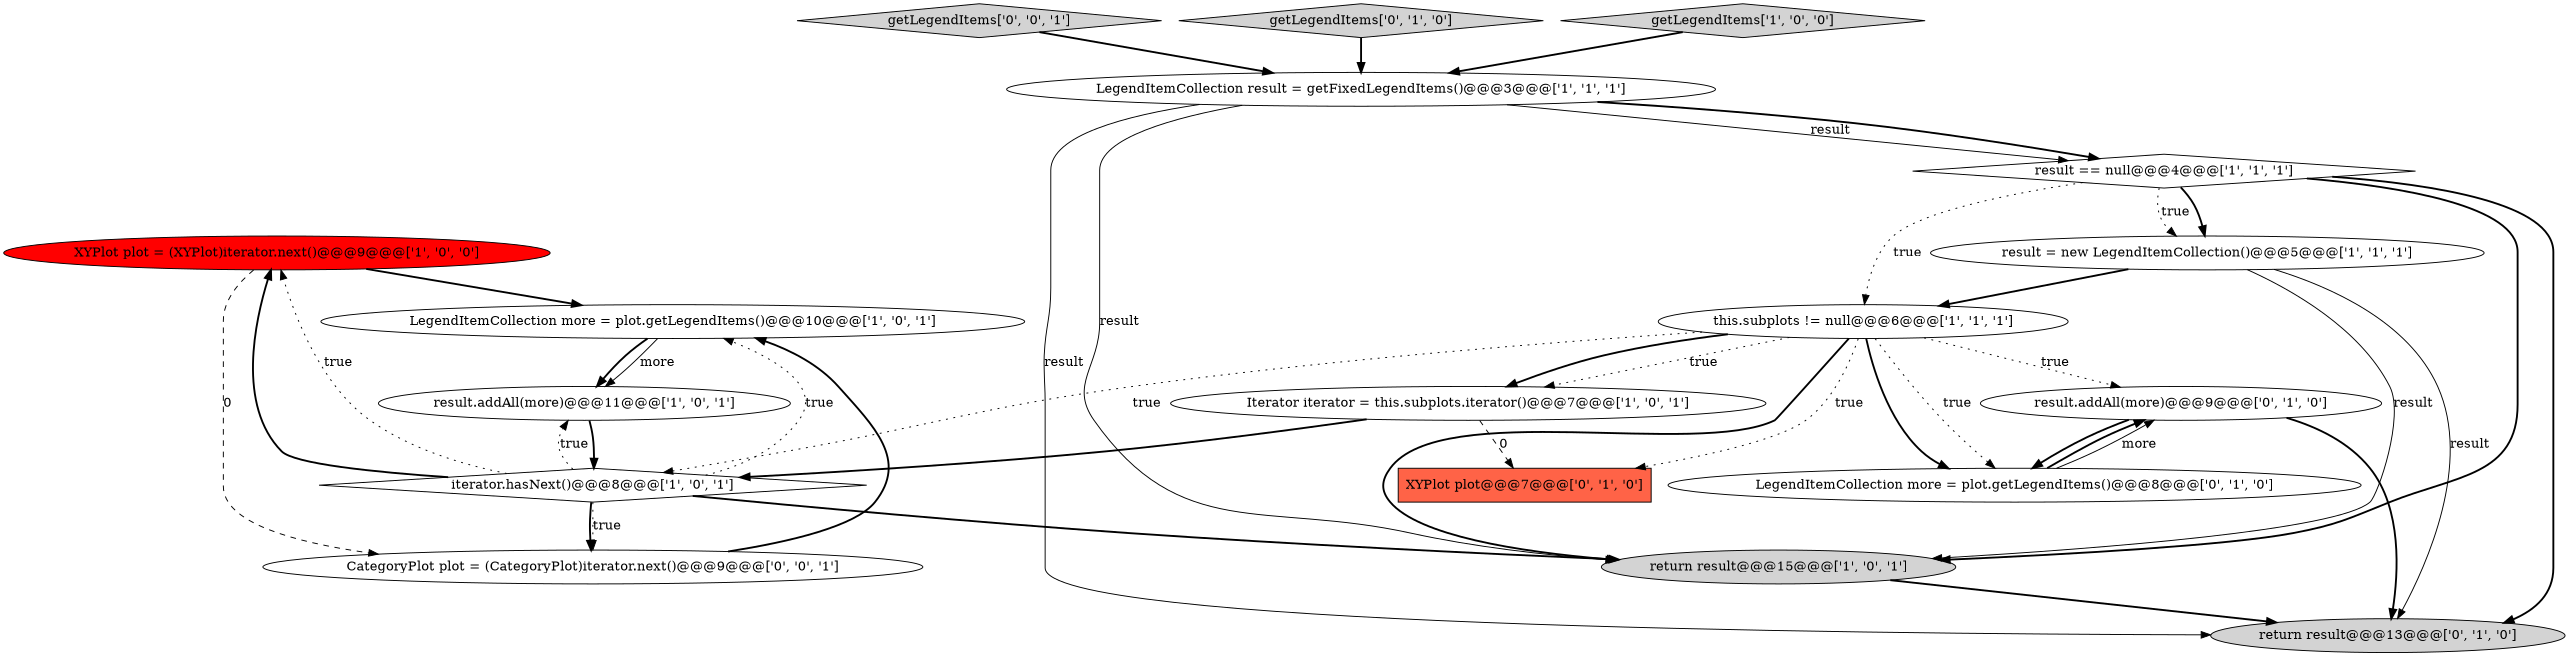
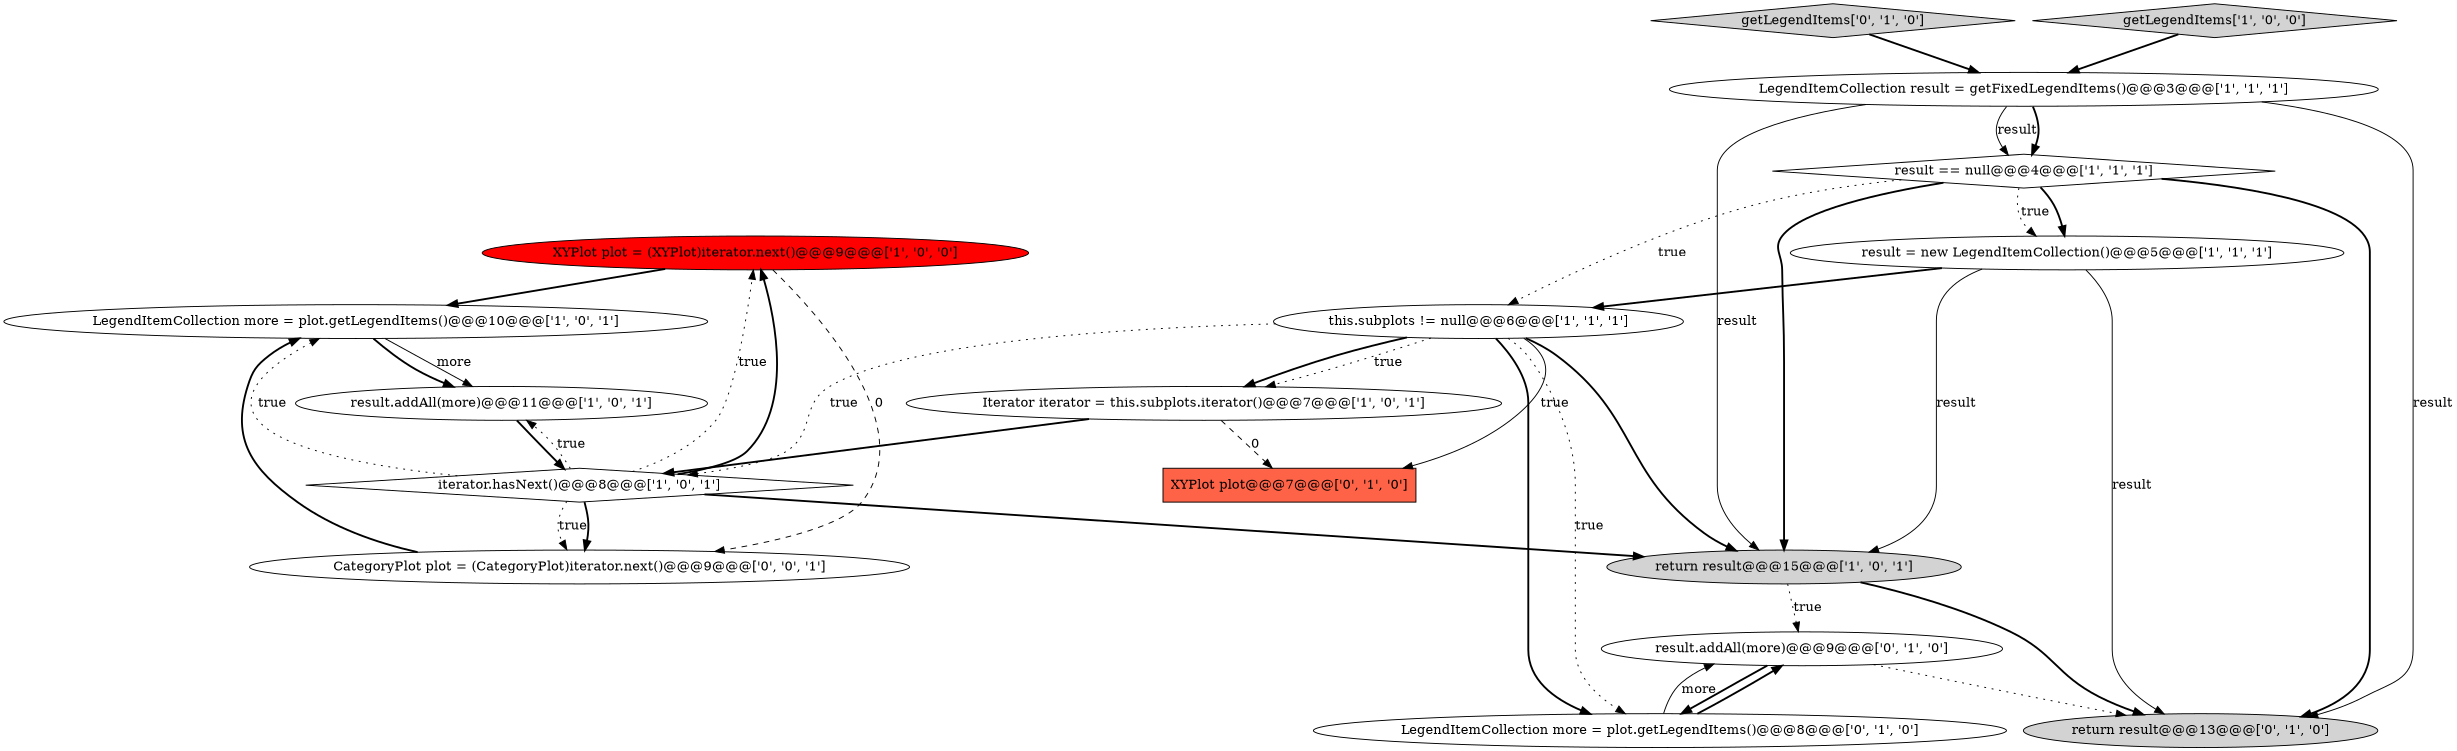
node "getLegendItems['0', '0', '1']": removed
edge "this.subplots != null@@@6@@@['1', '1', '1']" -> "result.addAll(more)@@@9@@@['0', '1', '0']": now "return result@@@15@@@['1', '0', '1']" -> "result.addAll(more)@@@9@@@['0', '1', '0']"
edge "this.subplots != null@@@6@@@['1', '1', '1']" -> "XYPlot plot@@@7@@@['0', '1', '0']": style dotted -> solid
edge "result.addAll(more)@@@9@@@['0', '1', '0']" -> "return result@@@13@@@['0', '1', '0']": style bold -> dotted
